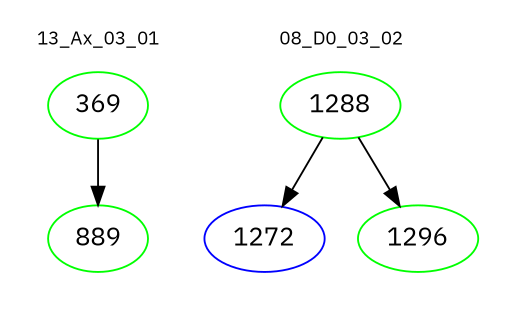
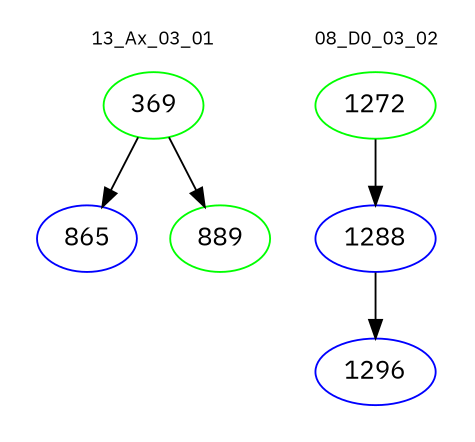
node "1288": color green -> blue
edge "1288" -> "1272": reversed
node "865": added
node "1272": color blue -> green
node "1296": color green -> blue
